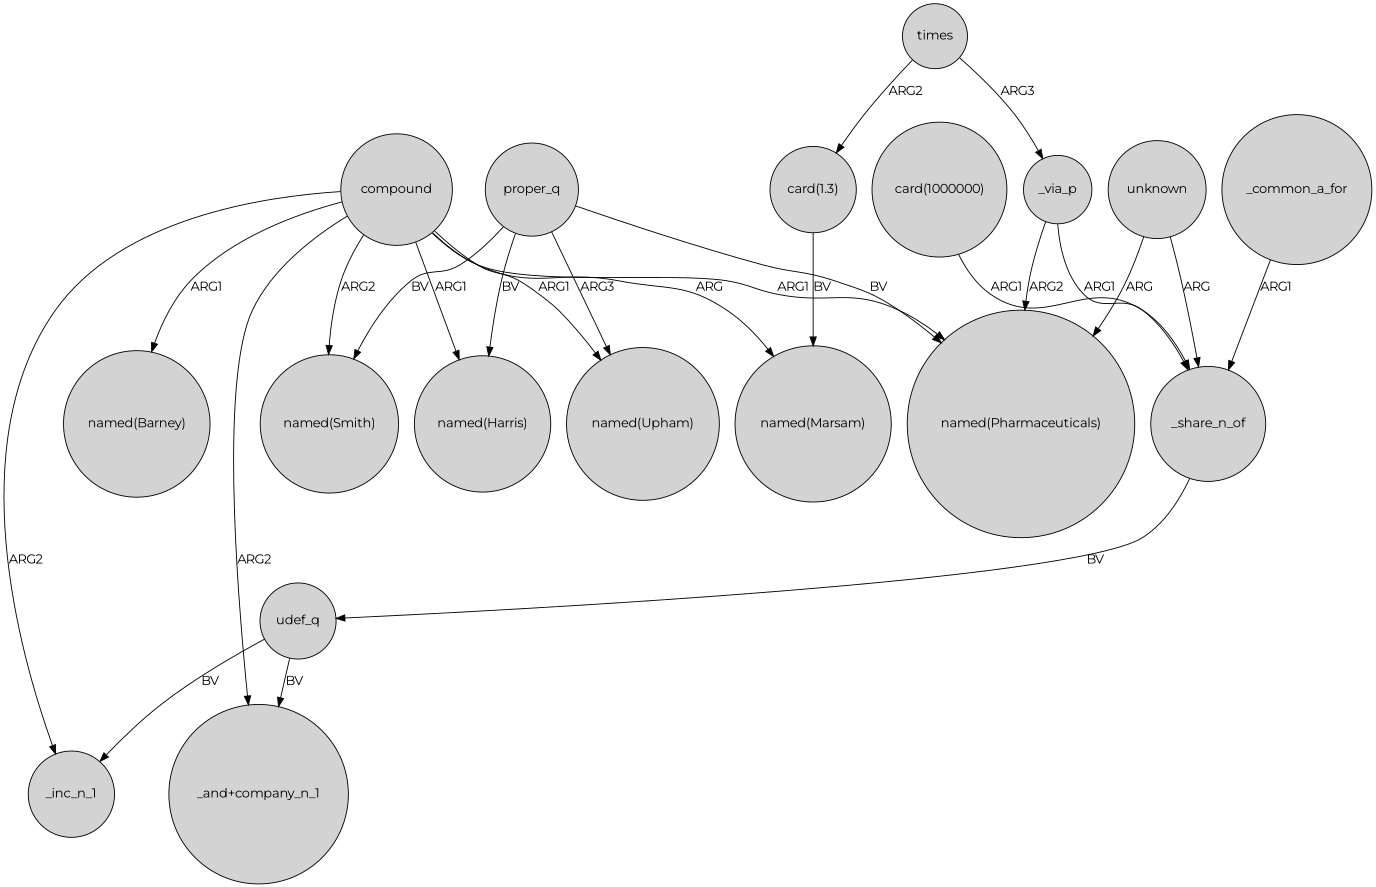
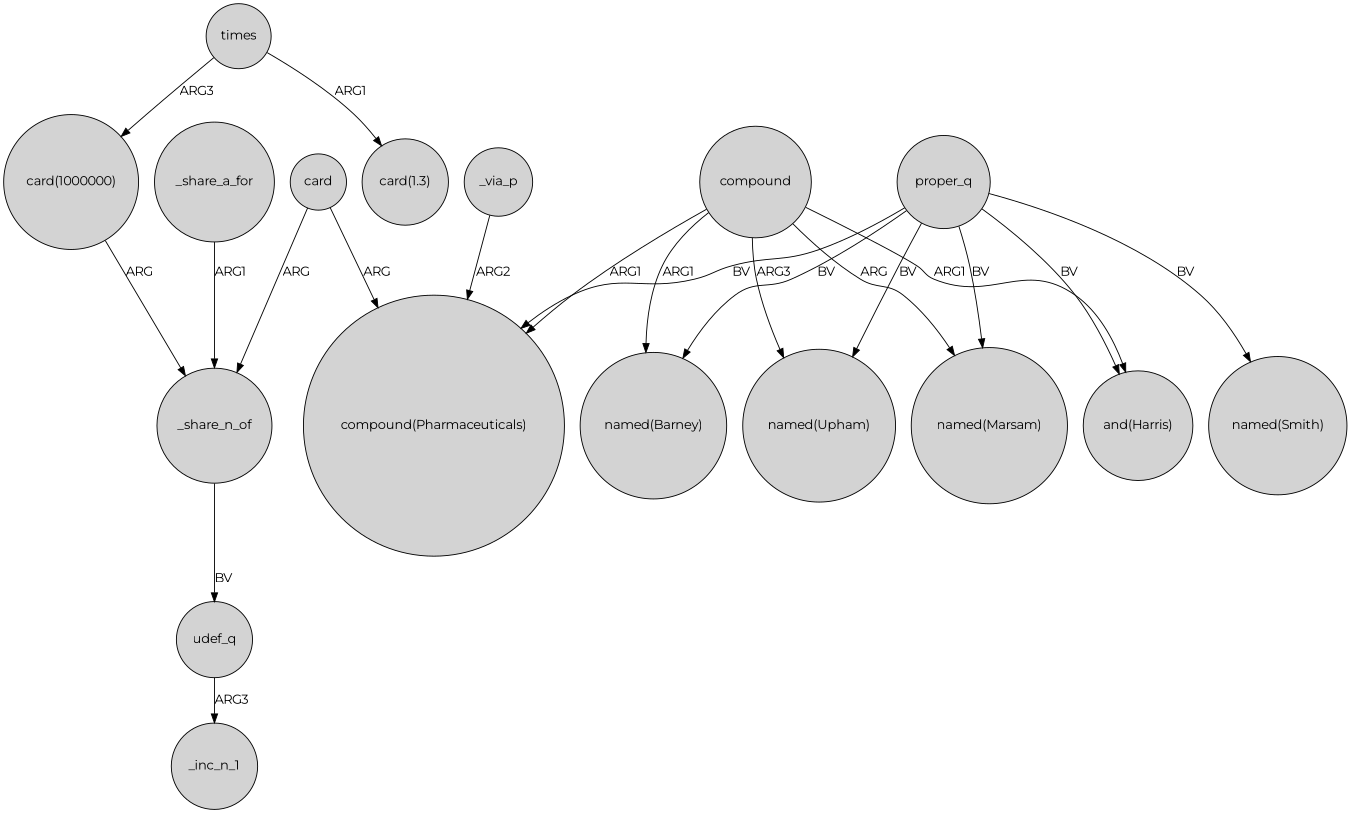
edge "times" -> "card(1.3)": label "ARG2" -> "ARG1"
edge "times" -> "_via_p": now "times" -> "card(1000000)"
node "unknown": label "unknown" -> "card"
node "_common_a_for": label "_common_a_for" -> "_share_a_for"
edge "proper_q" -> "named(Barney)": added, label "BV"
edge "card(1.3)" -> "named(Marsam)": now "proper_q" -> "named(Marsam)"
edge "compound" -> "named(Smith)": removed, label "ARG2"
edge "compound" -> "named(Upham)": label "ARG1" -> "ARG3"
edge "proper_q" -> "named(Upham)": label "ARG3" -> "BV"
edge "card(1000000)" -> "_share_n_of": label "ARG1" -> "ARG"
edge "_via_p" -> "_share_n_of": removed, label "ARG1"
edge "compound" -> "_inc_n_1": removed, label "ARG2"
node "named(Harris)": label "named(Harris)" -> "and(Harris)"
node "named(Pharmaceuticals)": label "named(Pharmaceuticals)" -> "compound(Pharmaceuticals)"
edge "udef_q" -> "_inc_n_1": label "BV" -> "ARG3"
node "_and+company_n_1": removed
